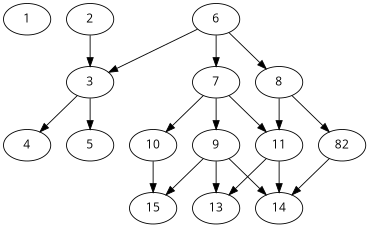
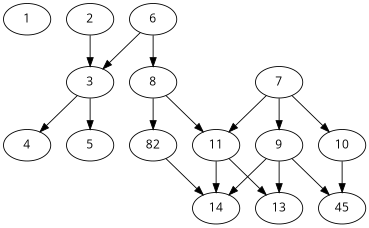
edge "6" -> "7": removed
node "15": label "15" -> "45"
